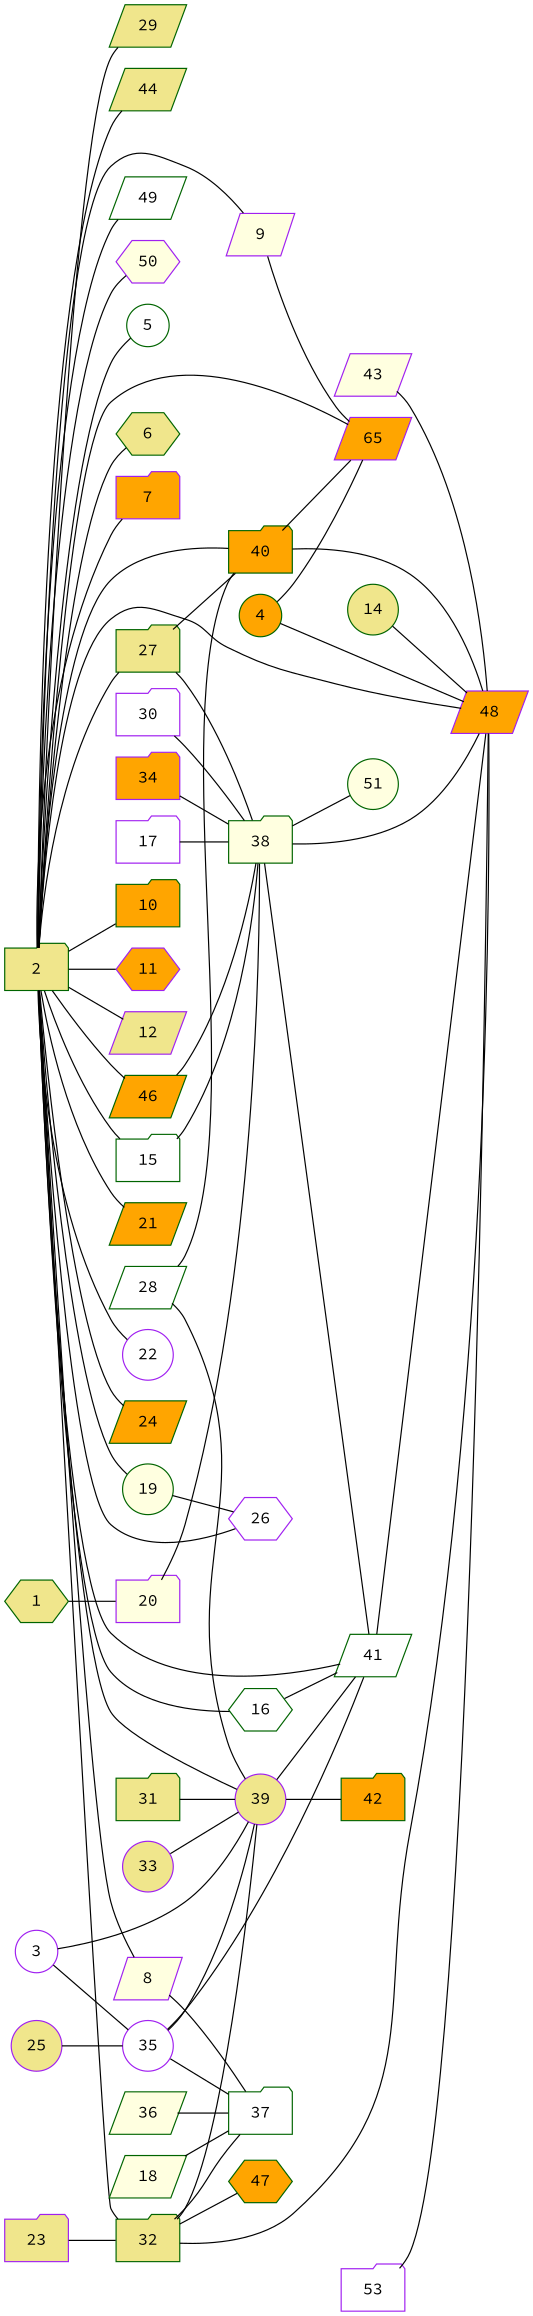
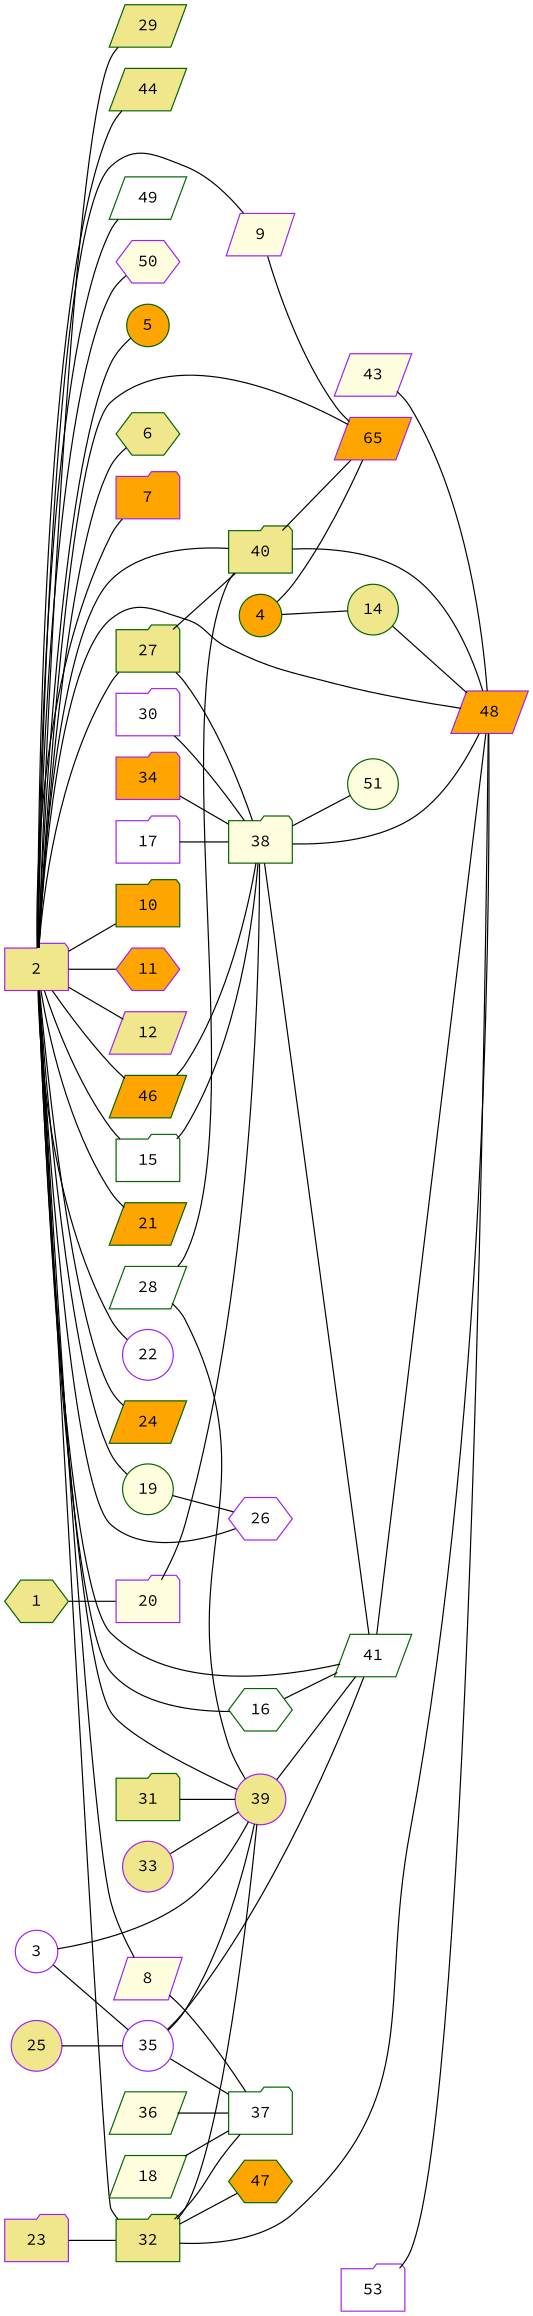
node "5": fillcolor white -> orange
node "40": fillcolor orange -> khaki
edge "4" -- "48": now "4" -- "14"
node "2": color darkgreen -> purple
node "42": removed
